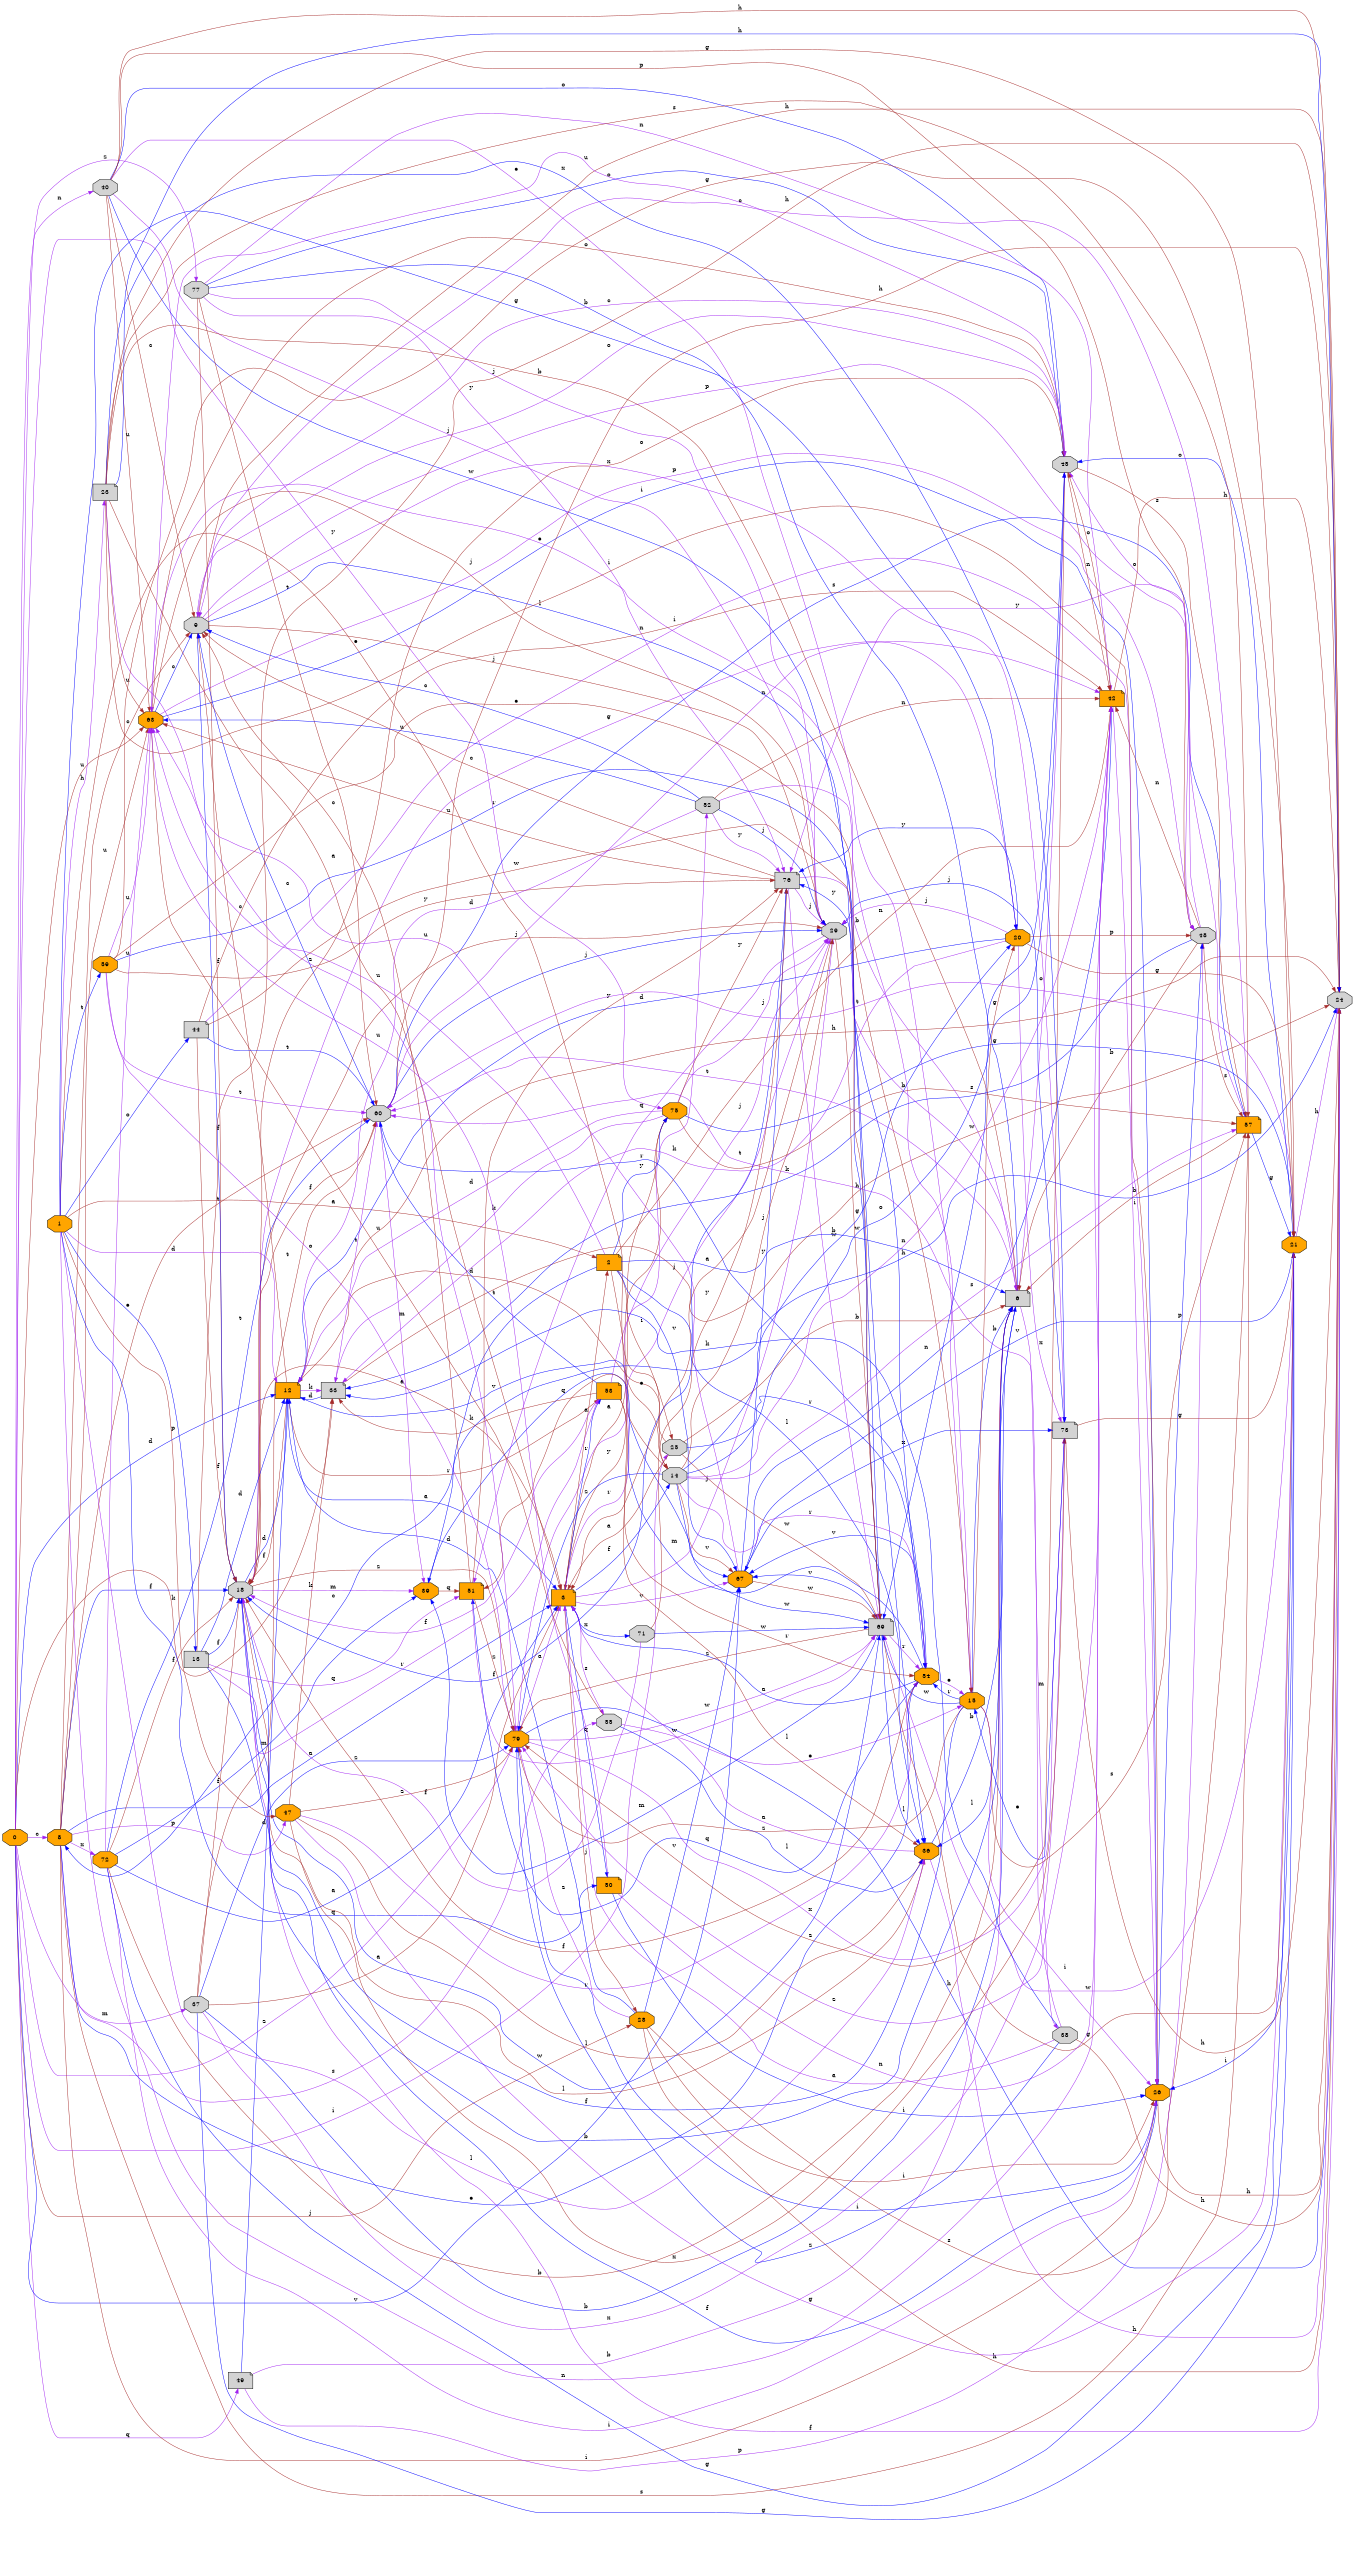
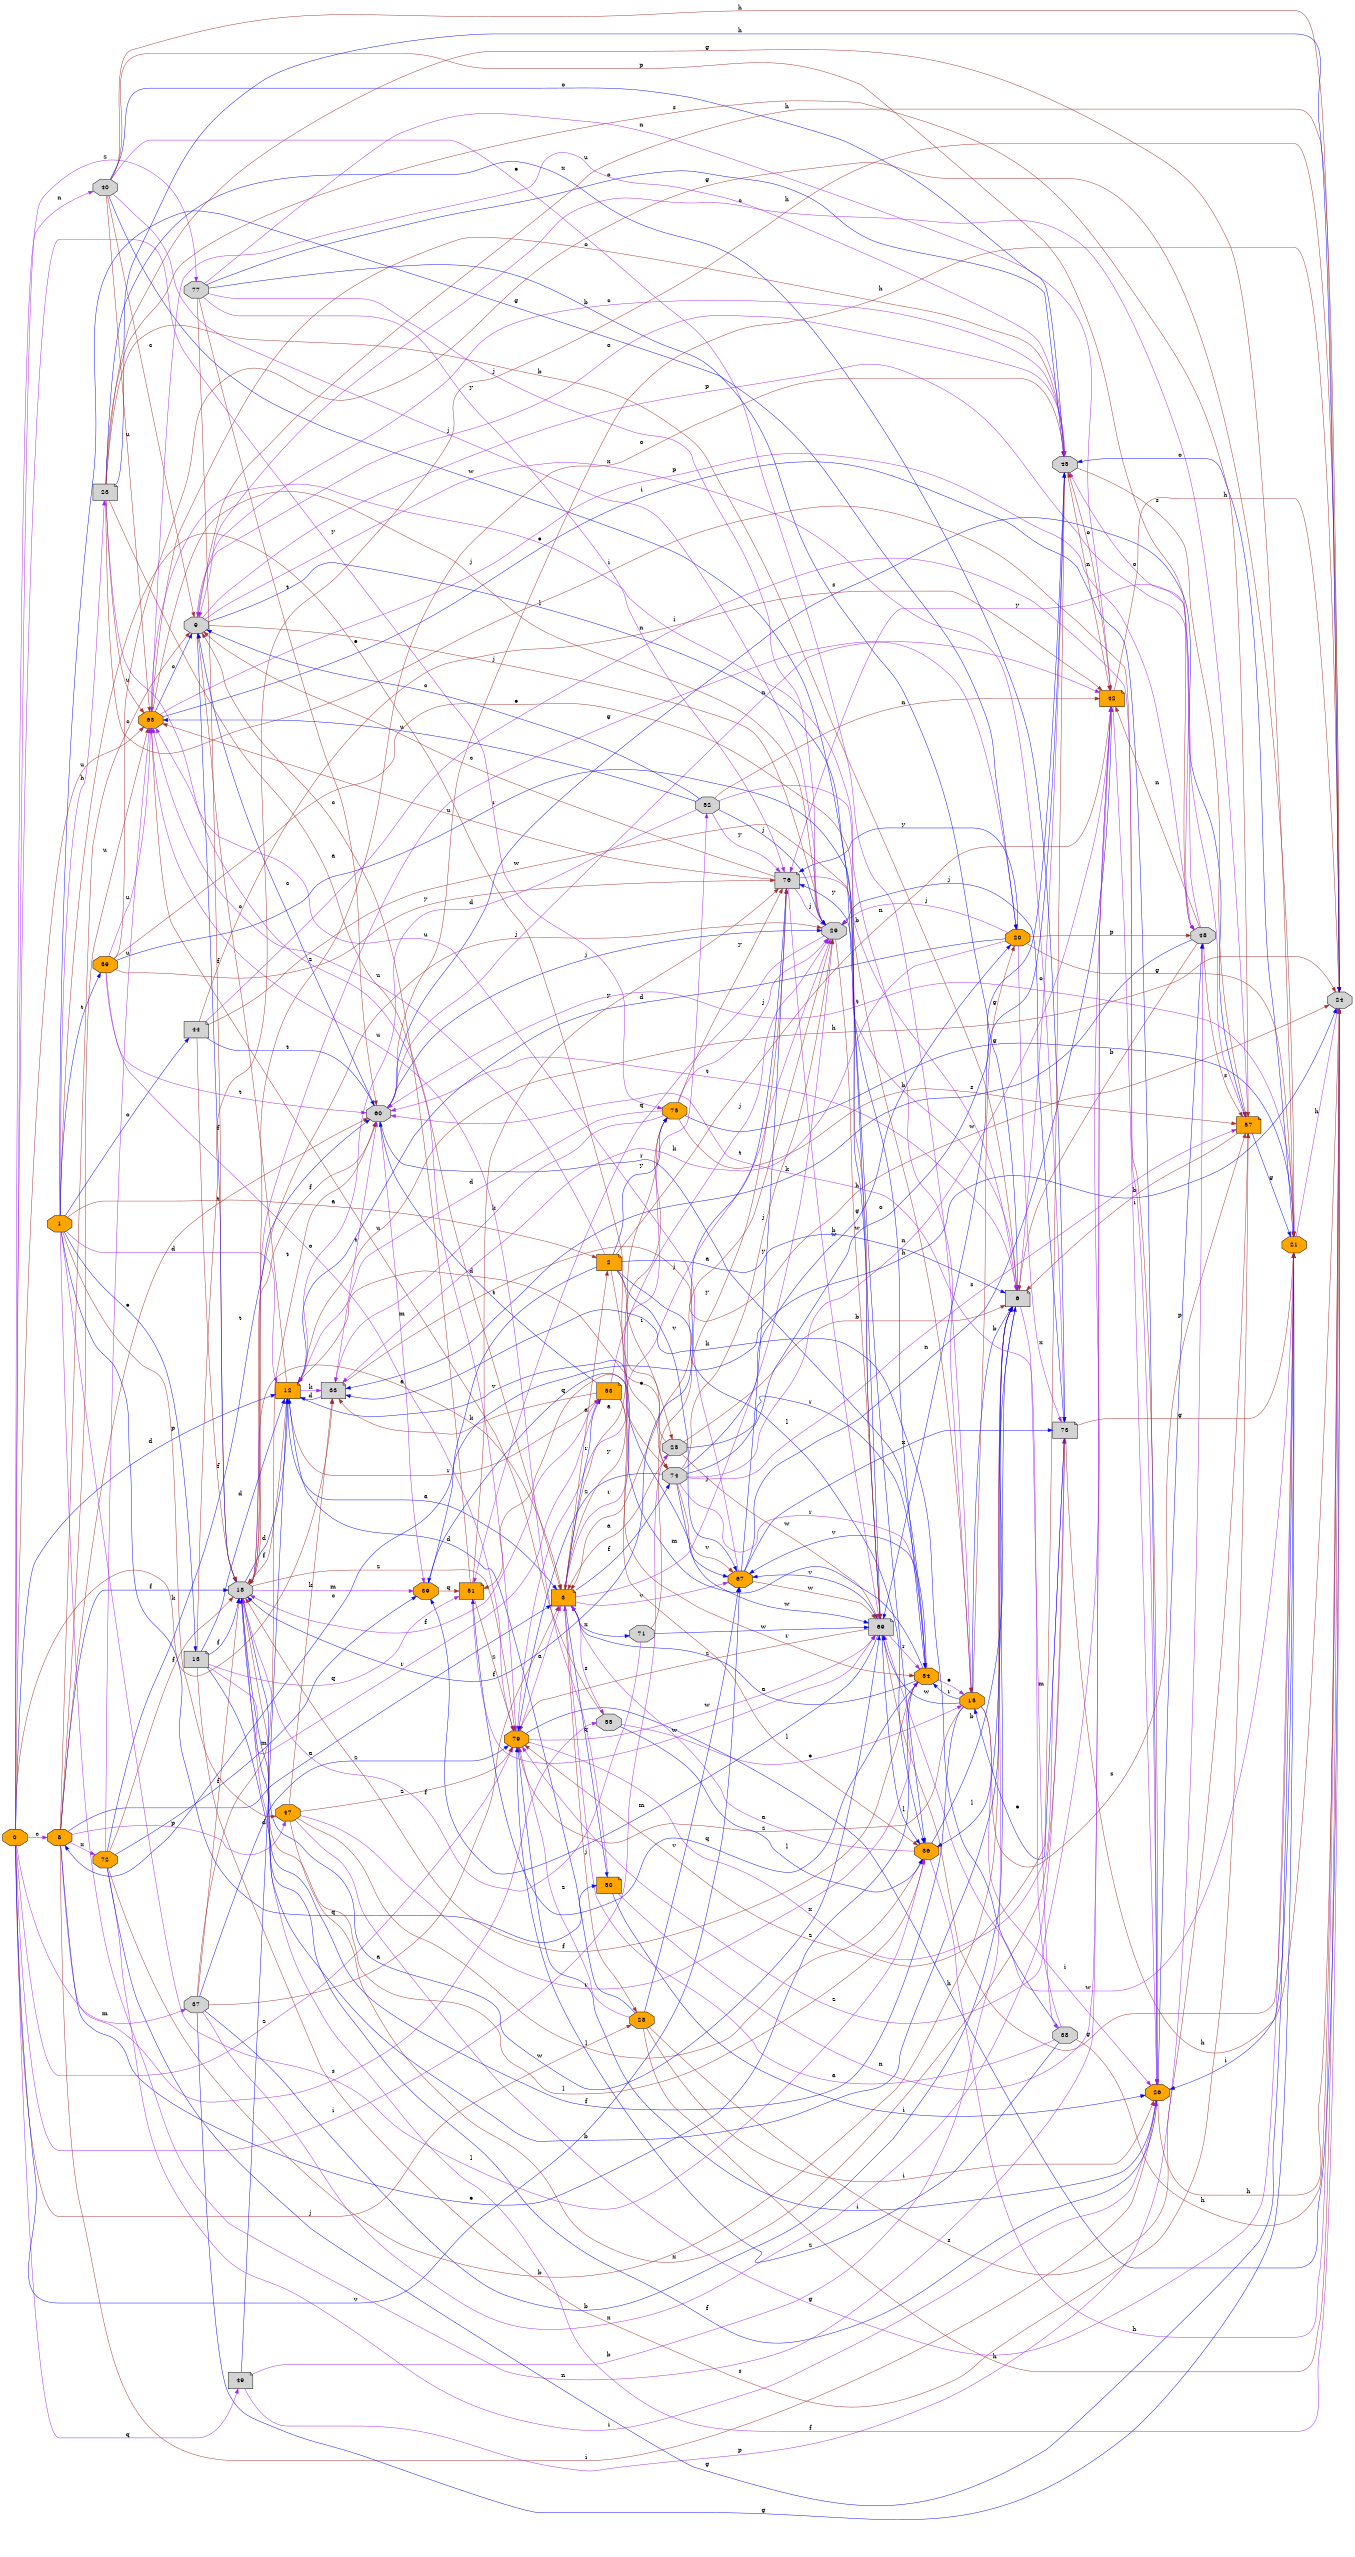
edge "21" -> "67": removed, label "v"
node "14": label "14" -> "74"
edge "72" -> "3": removed, label "a"
edge "8" -> "57": now "13" -> "57"
